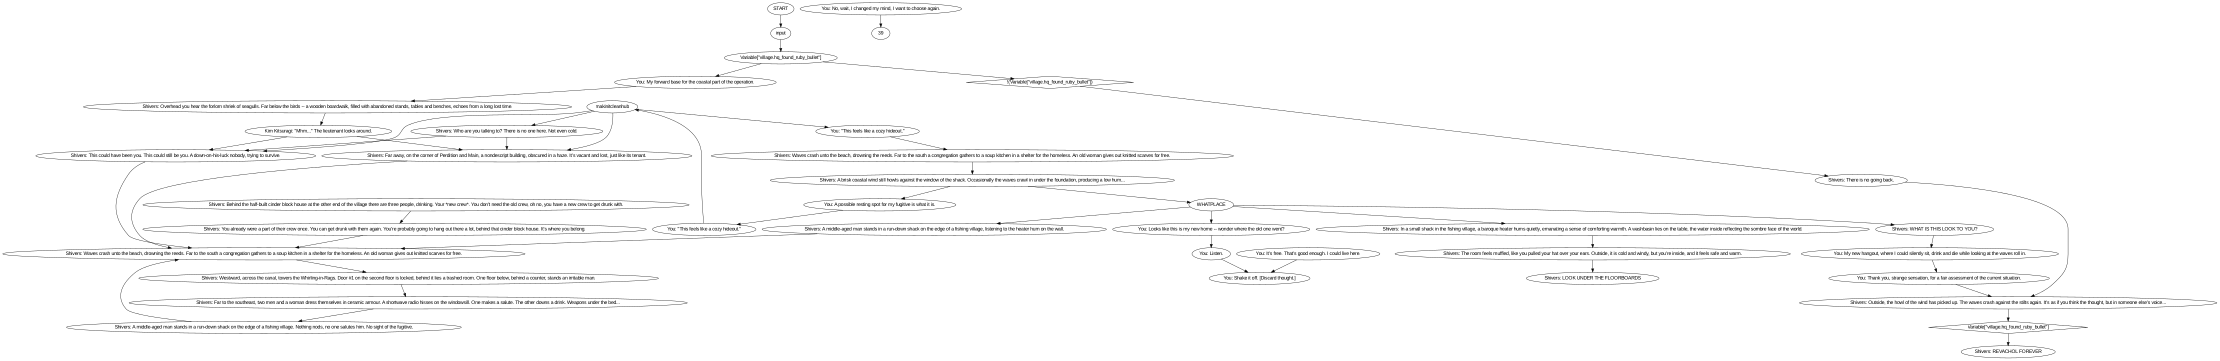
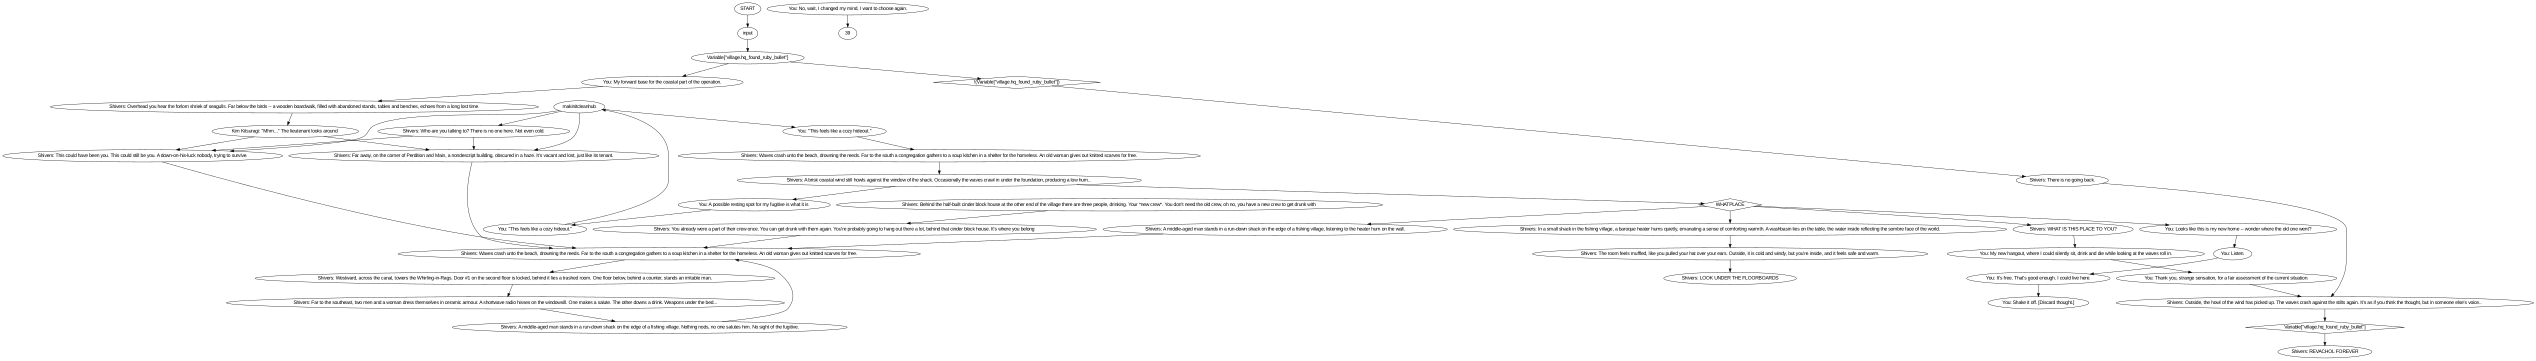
node "WHATPLACE": shape ellipse -> diamond
node "Shivers: WHAT IS THIS LOOK TO YOU?": label "Shivers: WHAT IS THIS LOOK TO YOU?" -> "Shivers: WHAT IS THIS PLACE TO YOU?"
edge "You: Listen." -> "You: Shake it off. [Discard thought.]": now "You: Listen." -> "You: It's free. That's good enough. I could live here."
